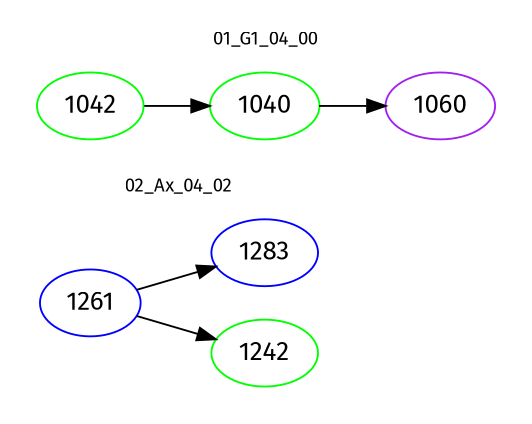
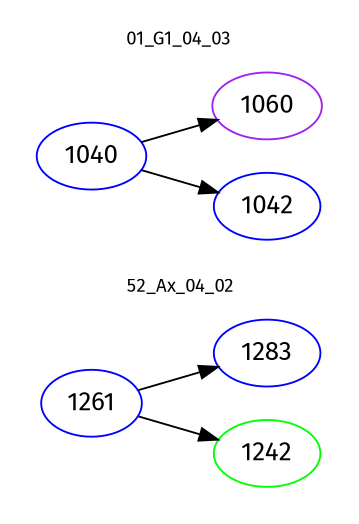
cluster "01_G1_04_00": label "01_G1_04_00" -> "01_G1_04_03"
node "1042": color green -> blue
edge "1042" -> "1040": reversed
node "1040": color green -> blue
cluster "02_Ax_04_02": label "02_Ax_04_02" -> "52_Ax_04_02"
